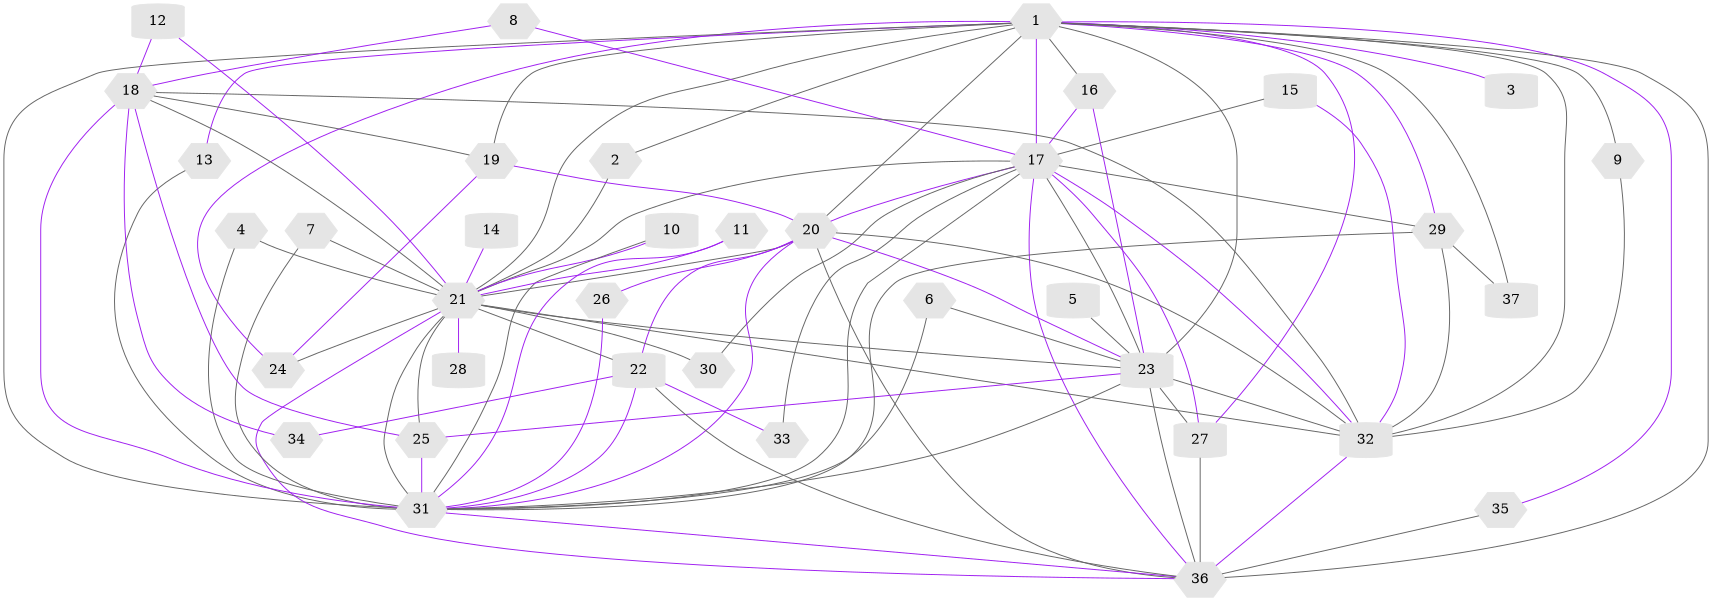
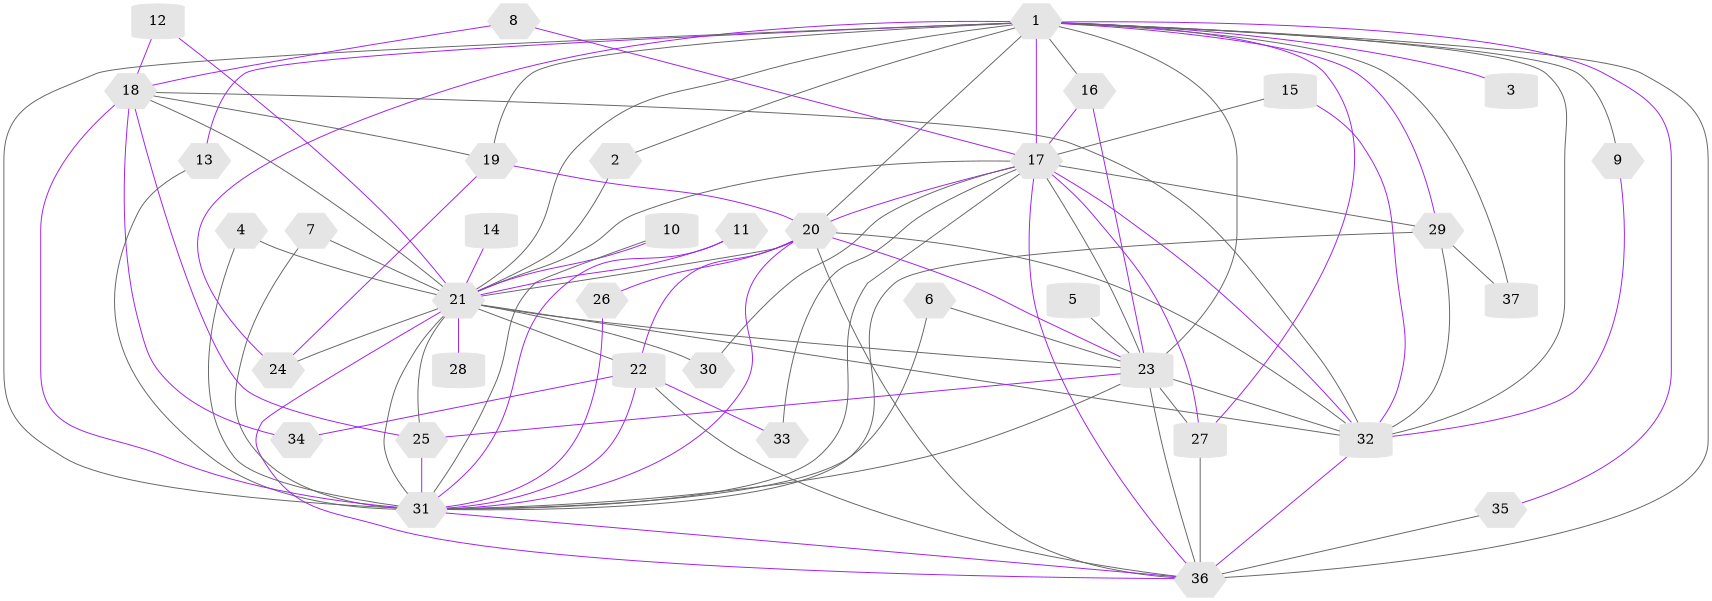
edge "9" -- "32": color gray40 -> purple
